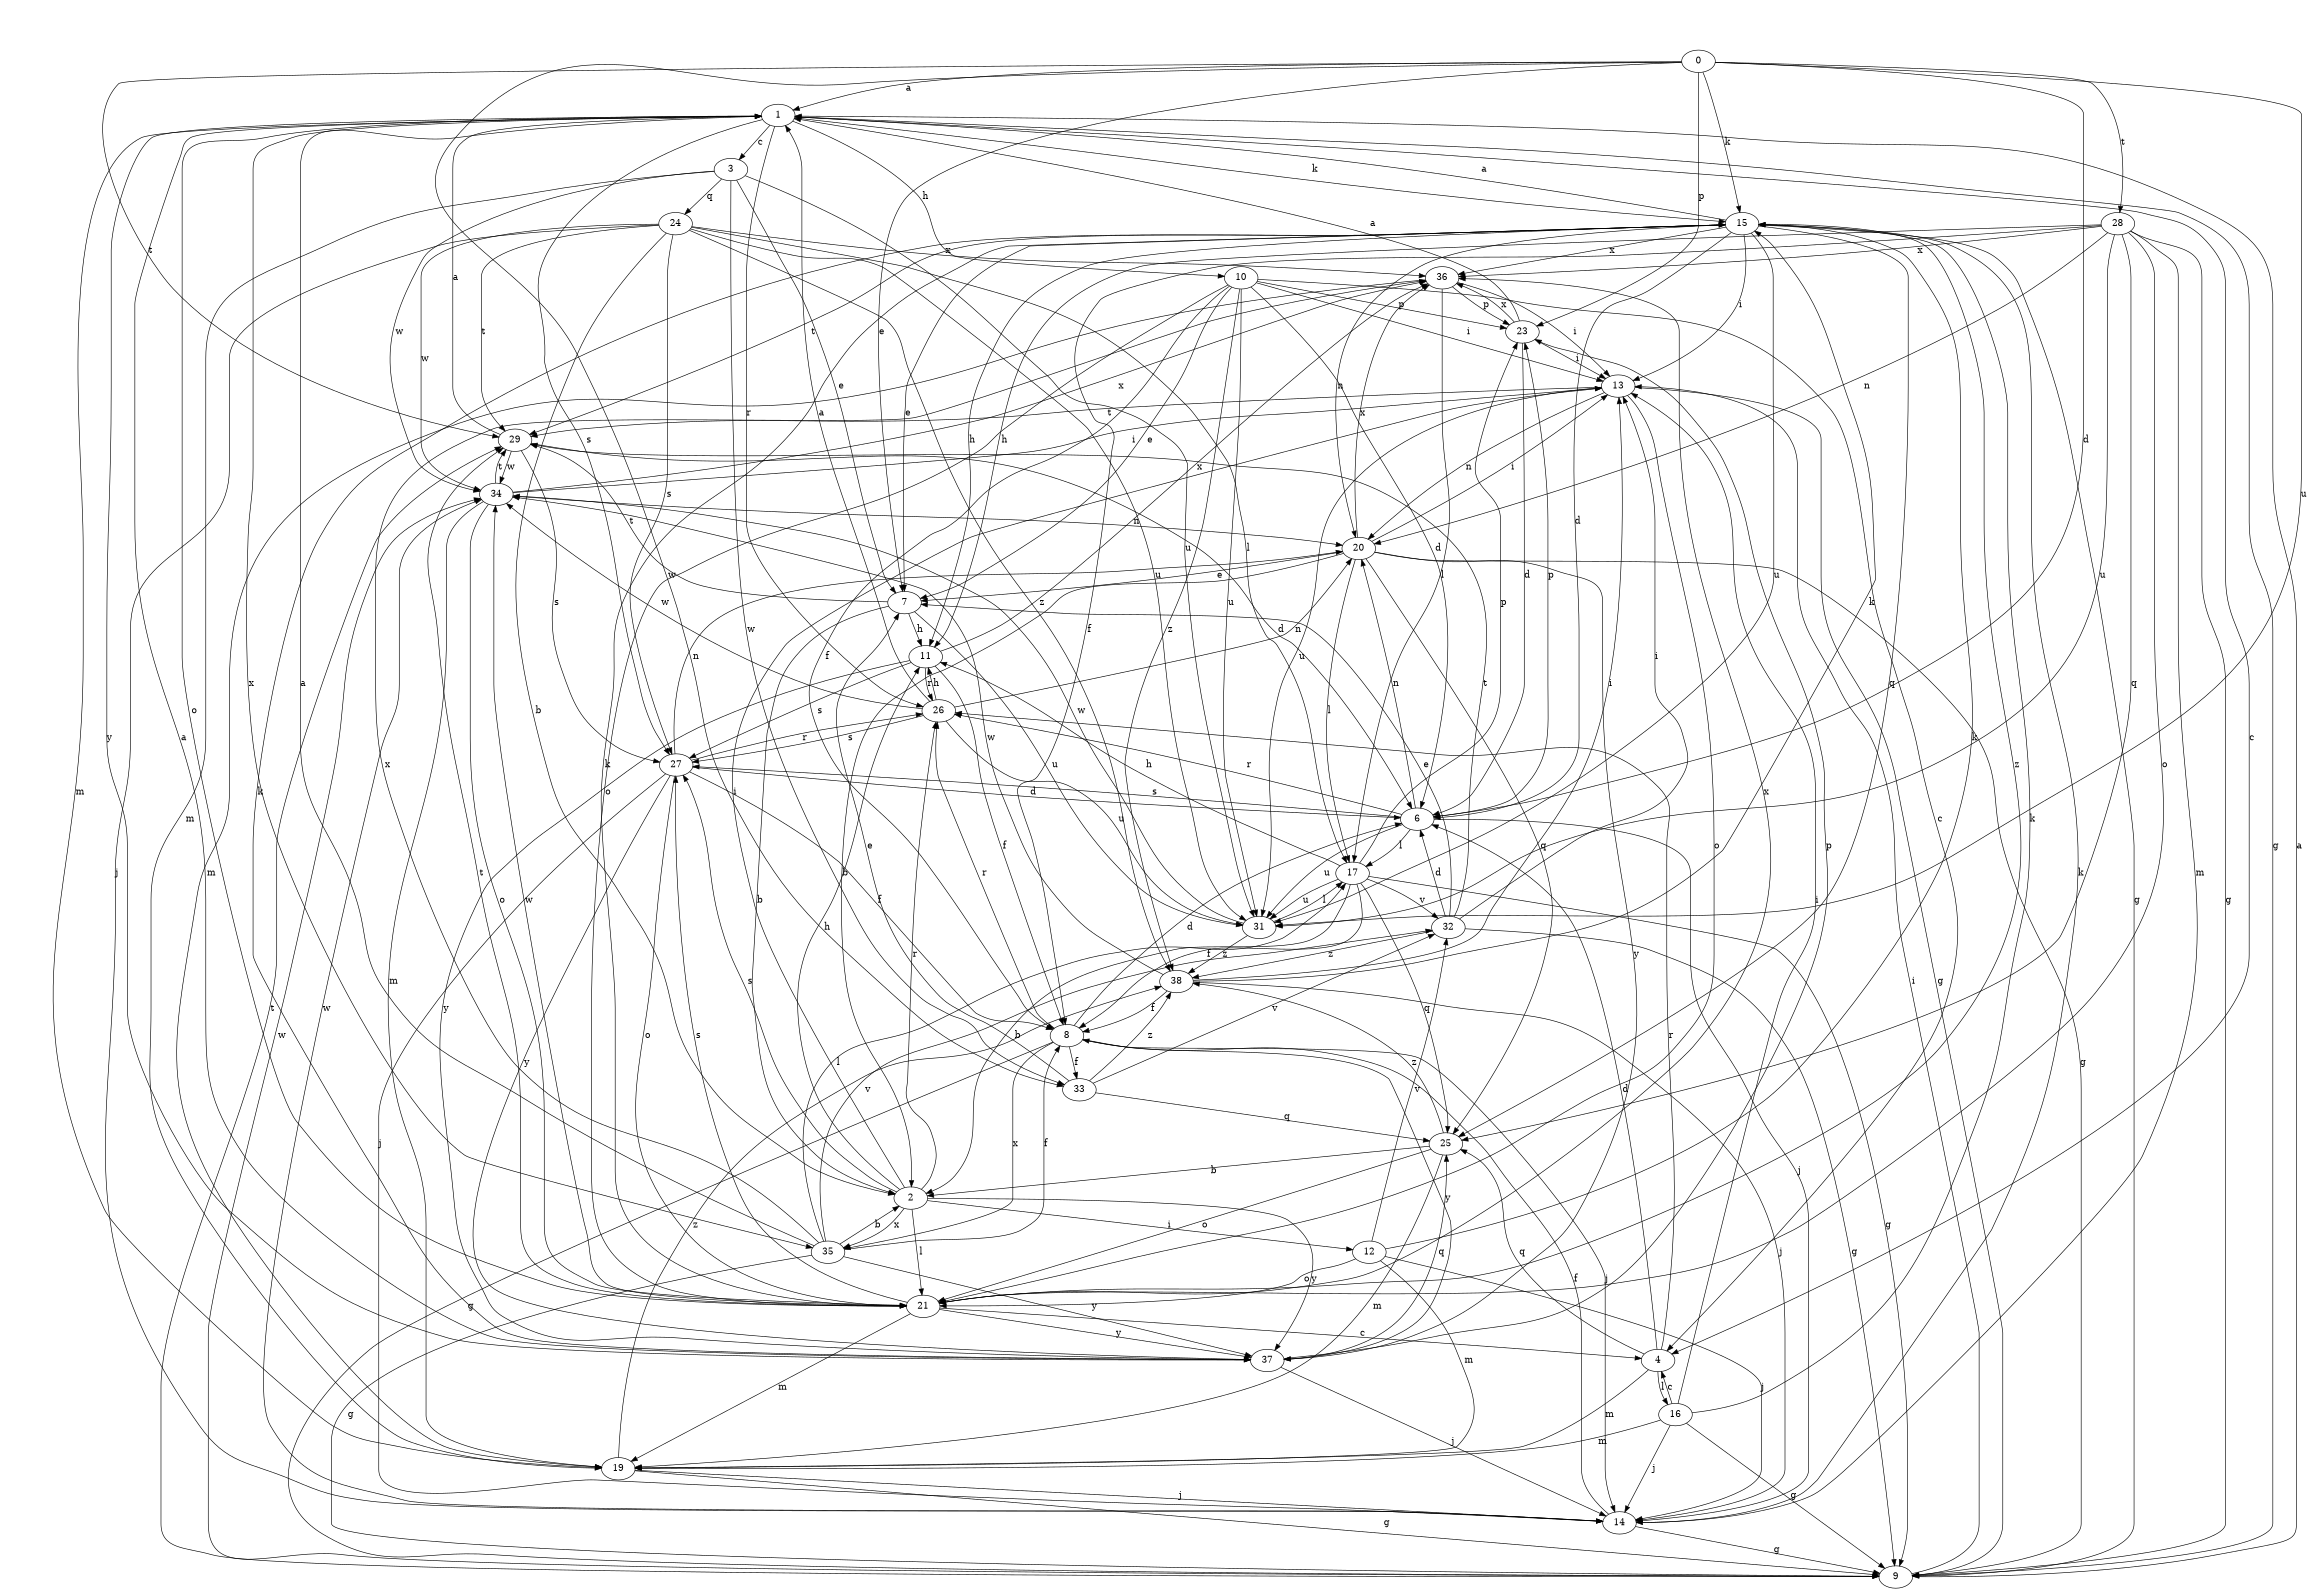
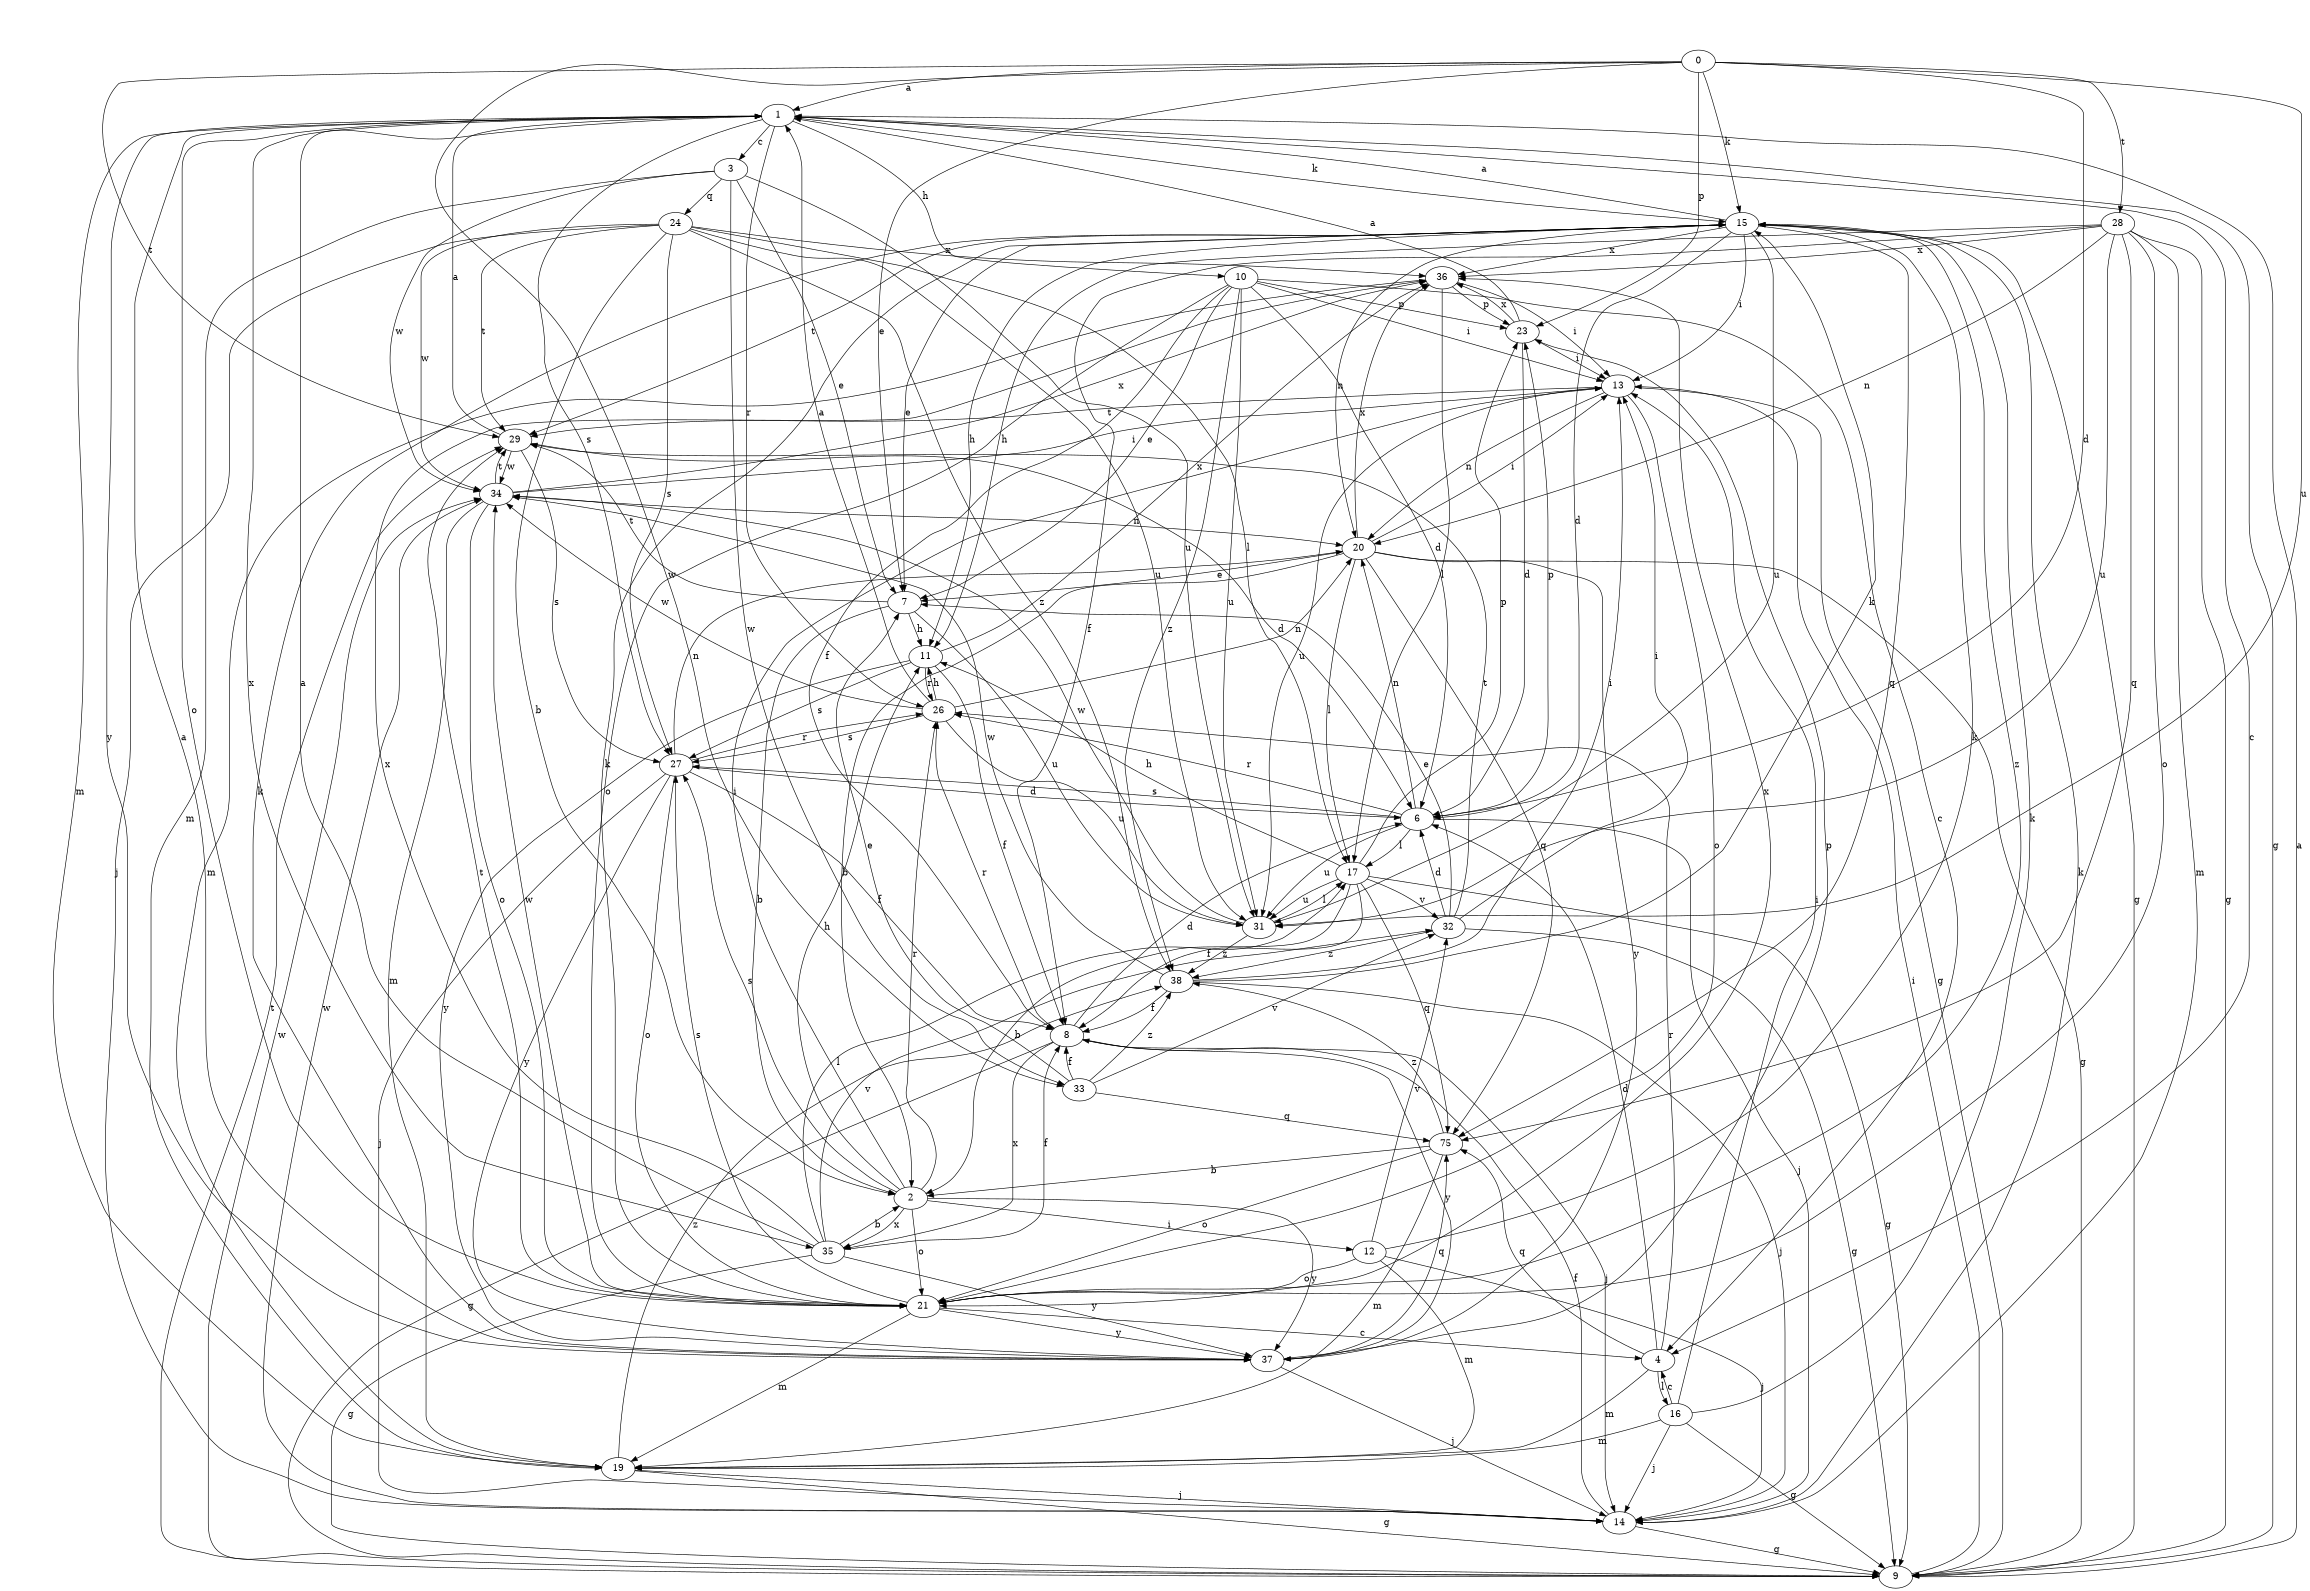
edge "8" -> "33": reversed
node "25": label "25" -> "75"
edge "2" -> "21": label "l" -> "o"
